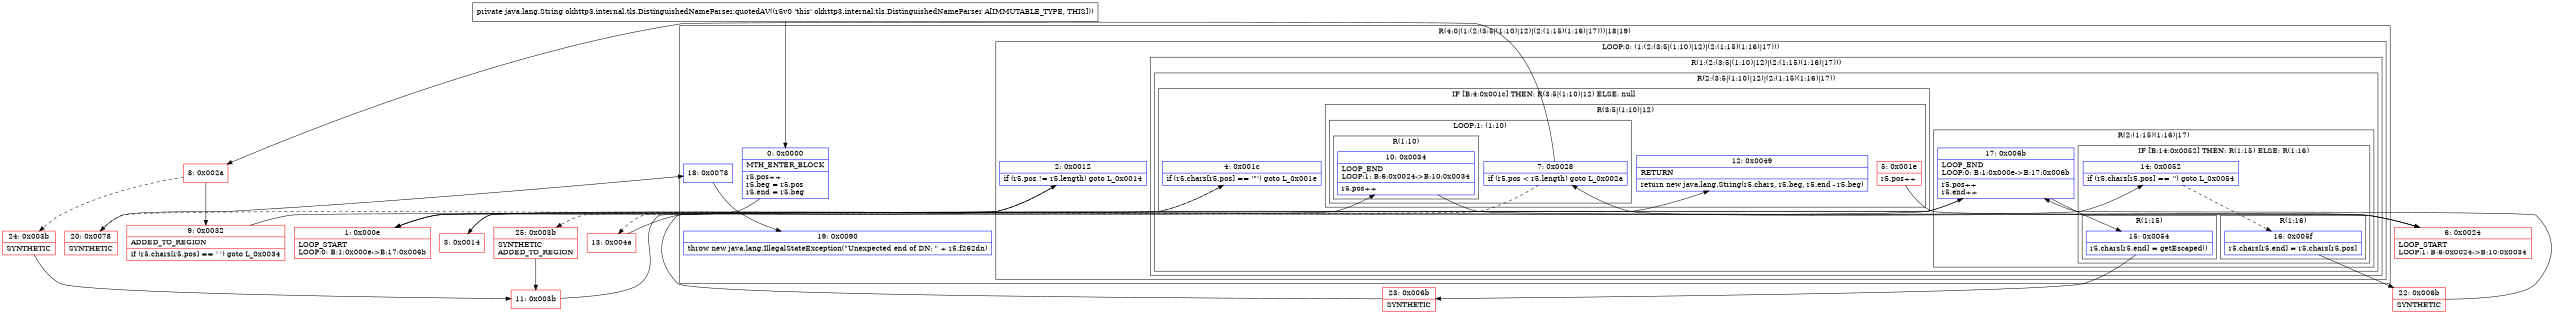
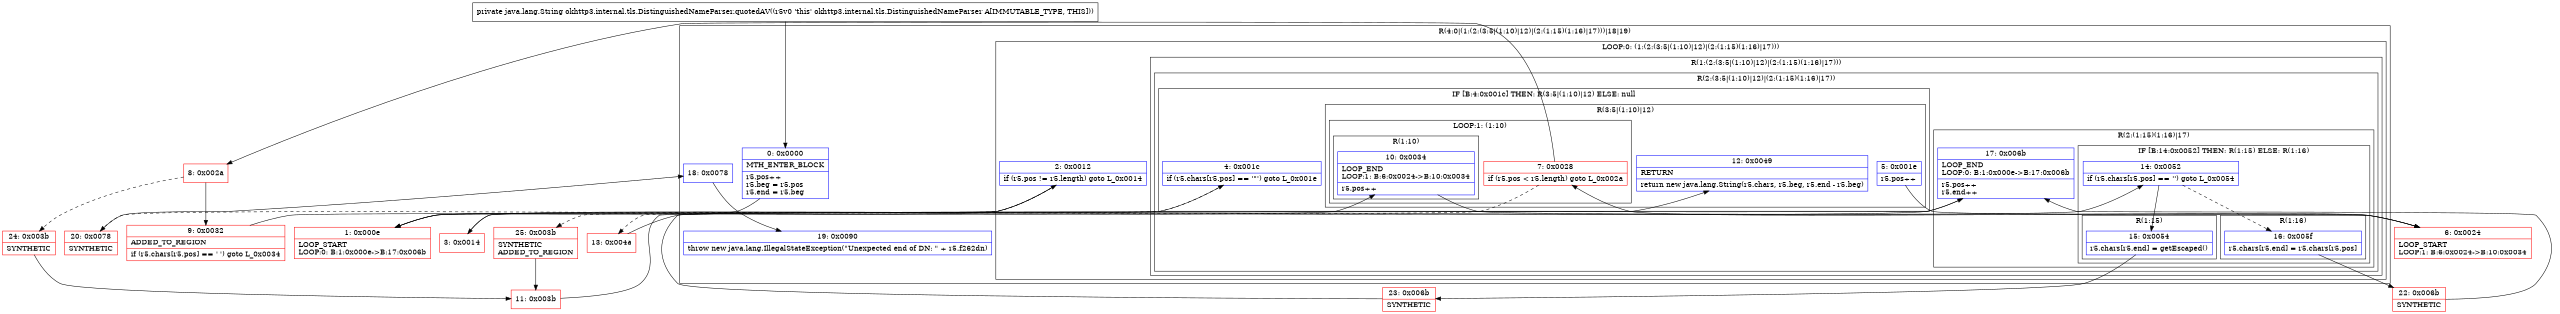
node "7: 0x0028": color blue -> red
node "5: 0x001e": color red -> blue
edge "17: 0x006b" -> "15: 0x0054": now "14: 0x0052" -> "15: 0x0054"
